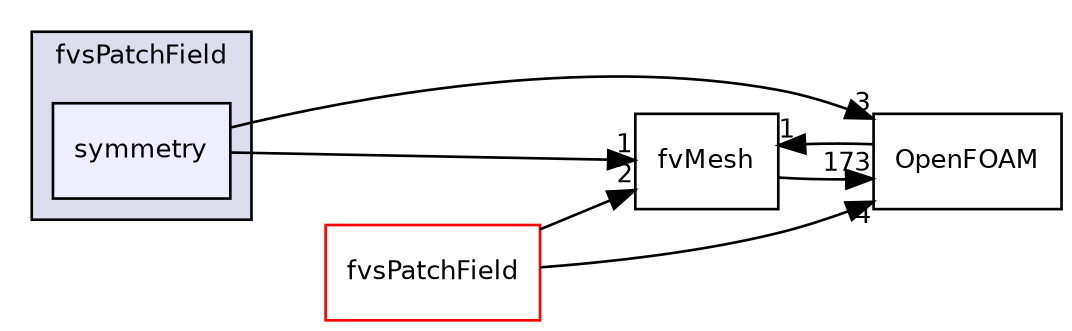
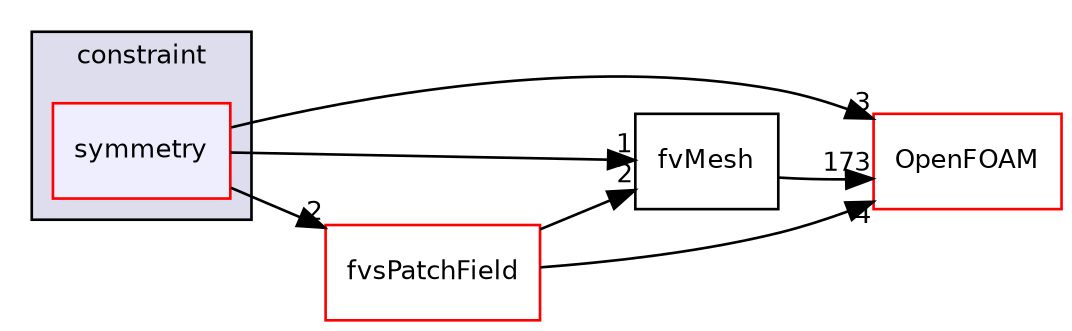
cluster "fvsPatchField": label "fvsPatchField" -> "constraint"
edge "OpenFOAM" -> "fvMesh": removed
node "symmetry": color black -> red
node "OpenFOAM": color black -> red
edge "symmetry" -> "fvsPatchField": added
